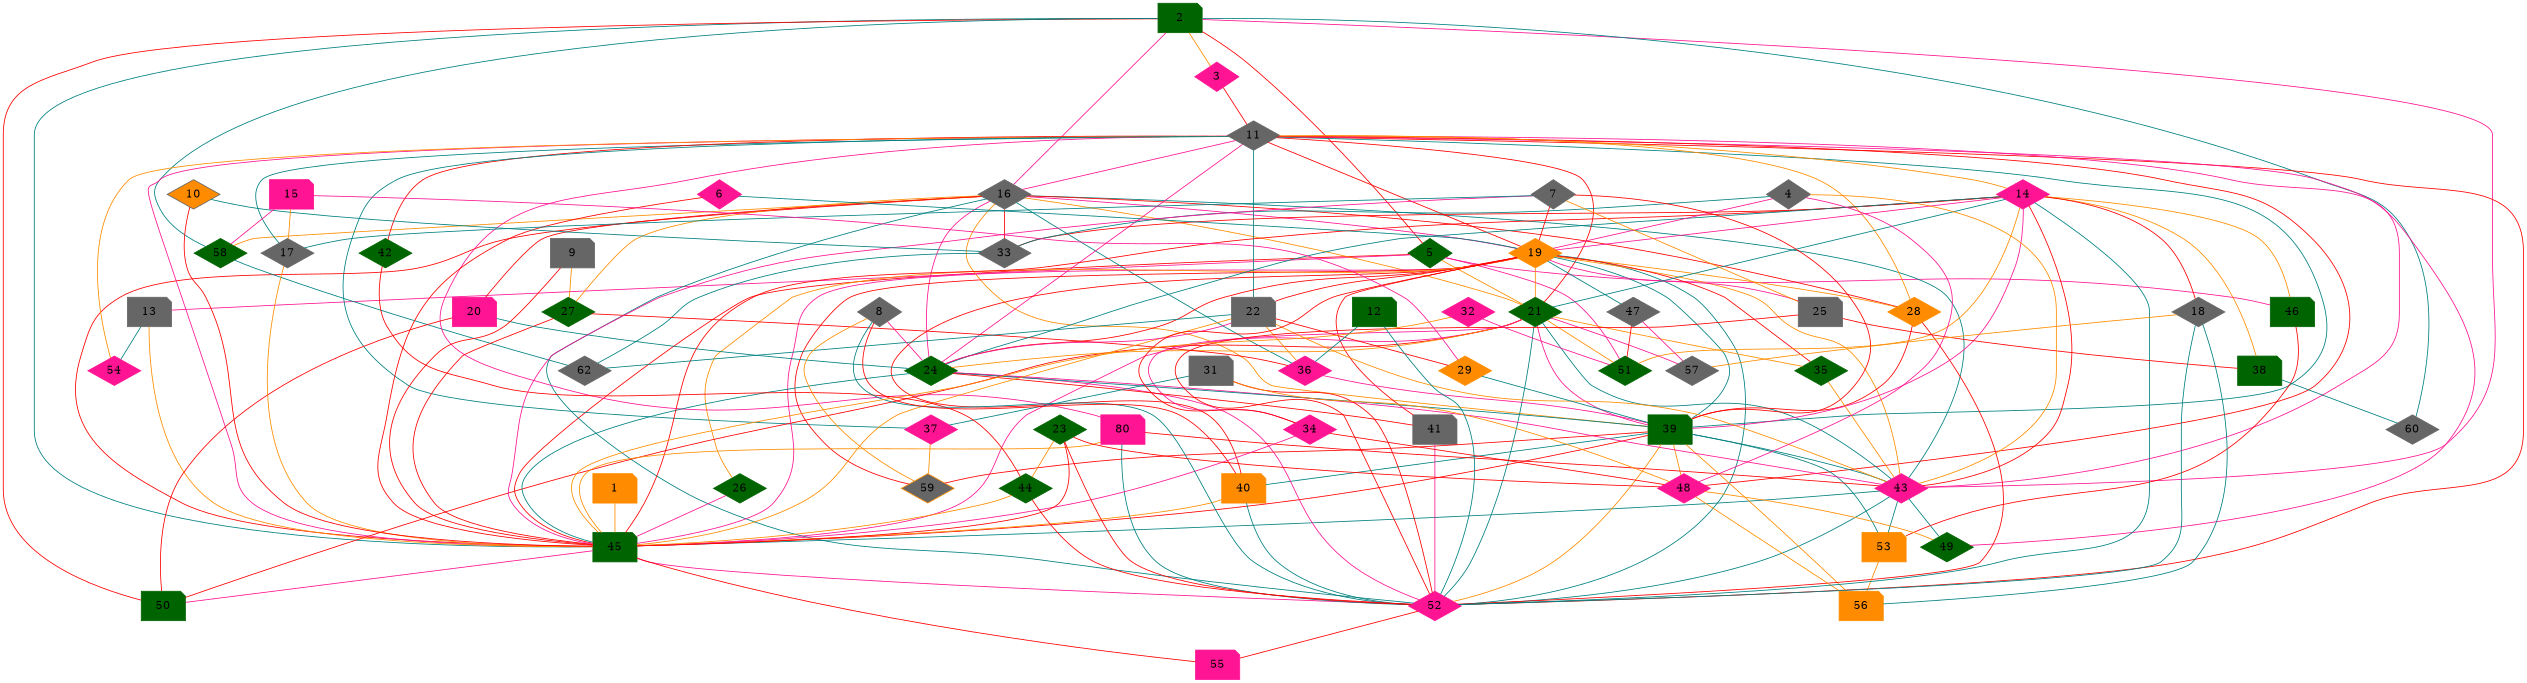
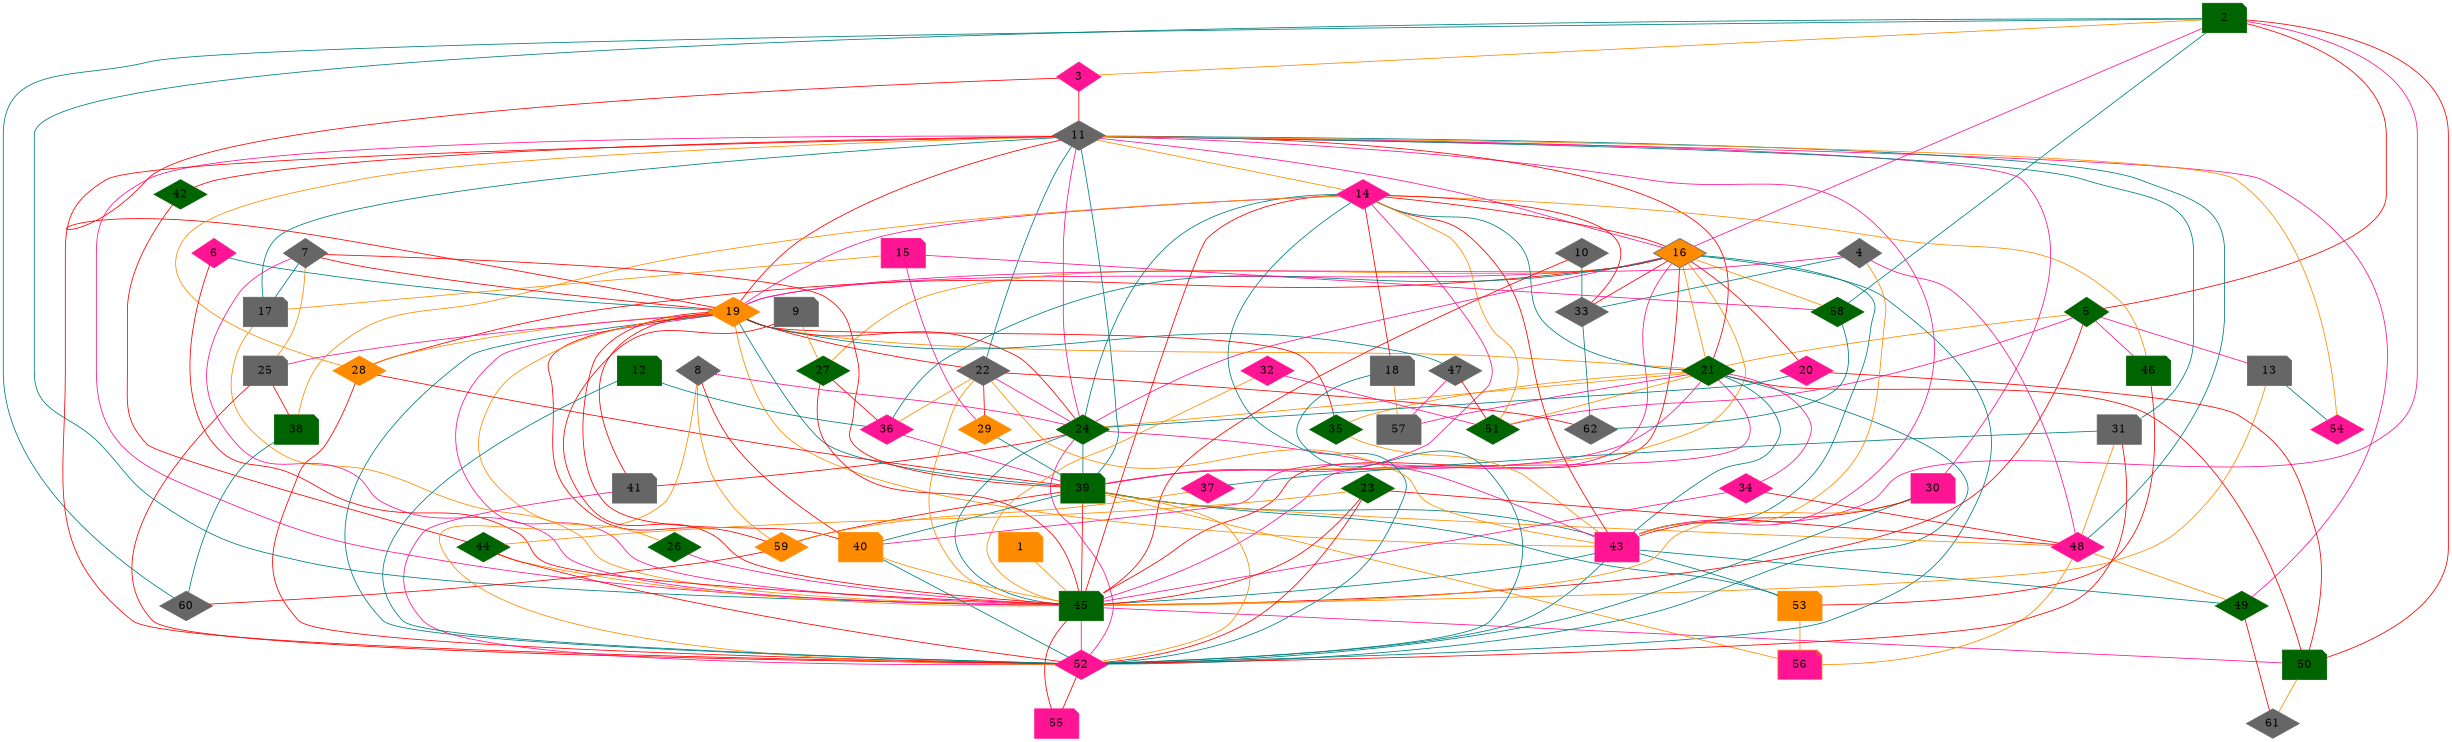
edge "11" -- "37": now "11" -- "31"
edge "11" -- "48": color red -> teal
node "10": fillcolor darkorange -> gray40
node "16": fillcolor gray40 -> darkorange
edge "14" -- "16": added
node "17": shape diamond -> note
node "20": shape note -> diamond
node "22": shape note -> diamond
node "18": shape diamond -> note
edge "19" -- "34": now "19" -- "3"
edge "22" -- "62": color teal -> red
node "57": shape diamond -> note
edge "8" -- "52": color teal -> darkorange
node "80": label "80" -> "30"
node "59": fillcolor gray40 -> darkorange
node "43": shape diamond -> note
edge "16" -- "40": added
edge "18" -- "56": removed
edge "59" -- "60": added
node "56": fillcolor darkorange -> deeppink
node "61": added
